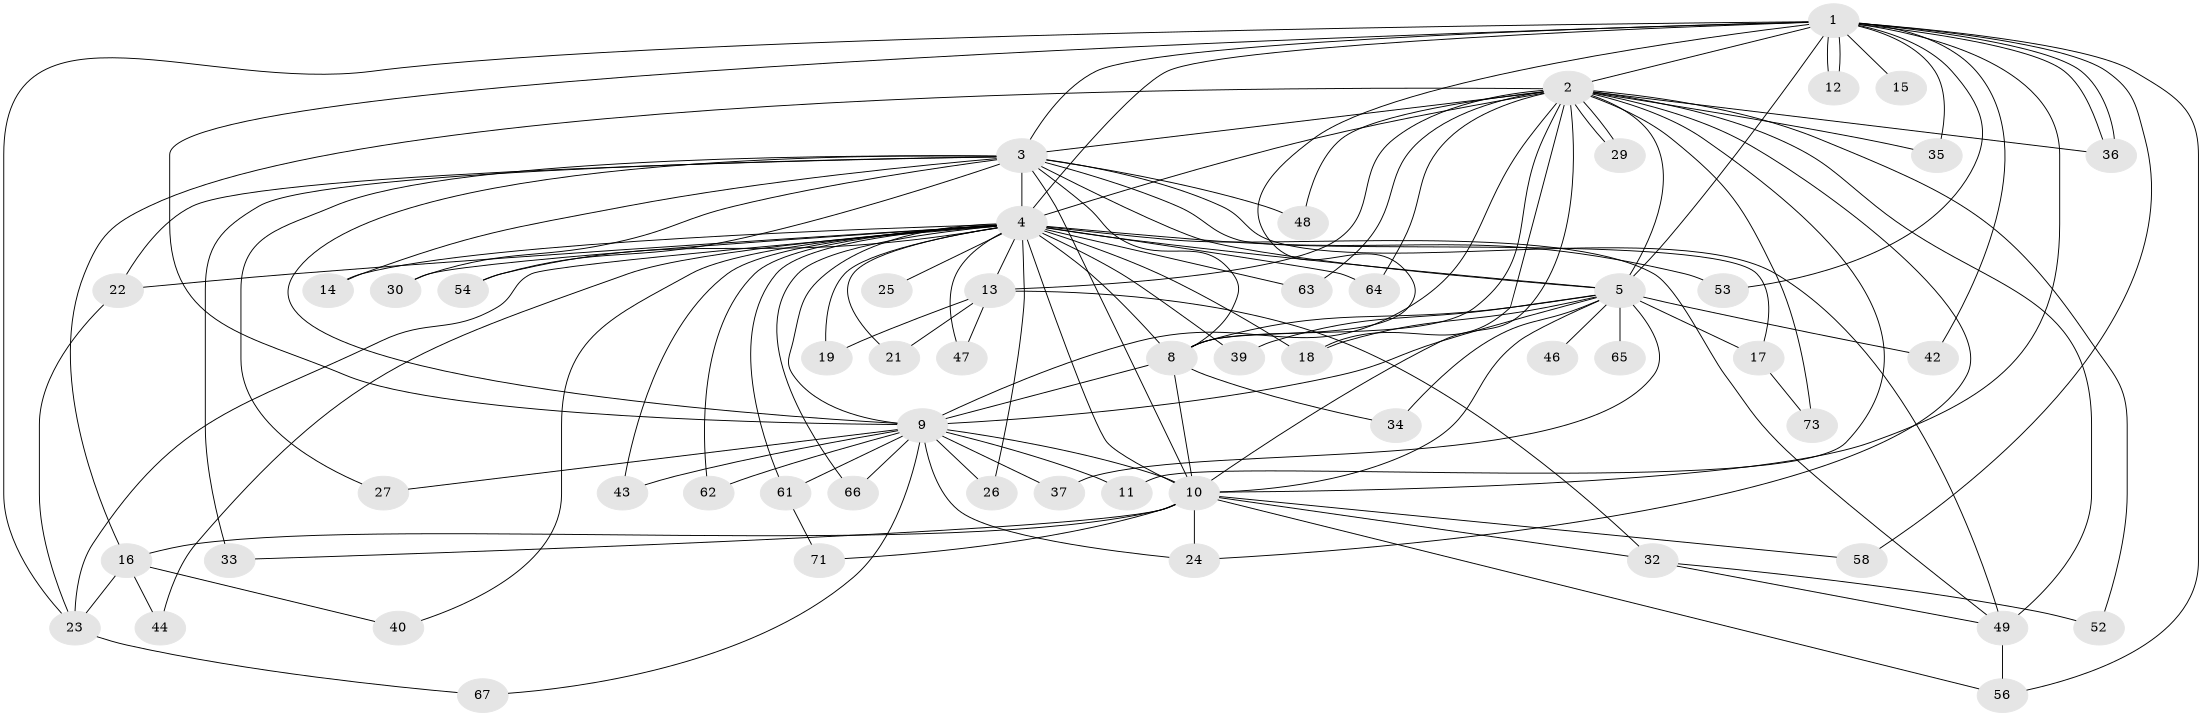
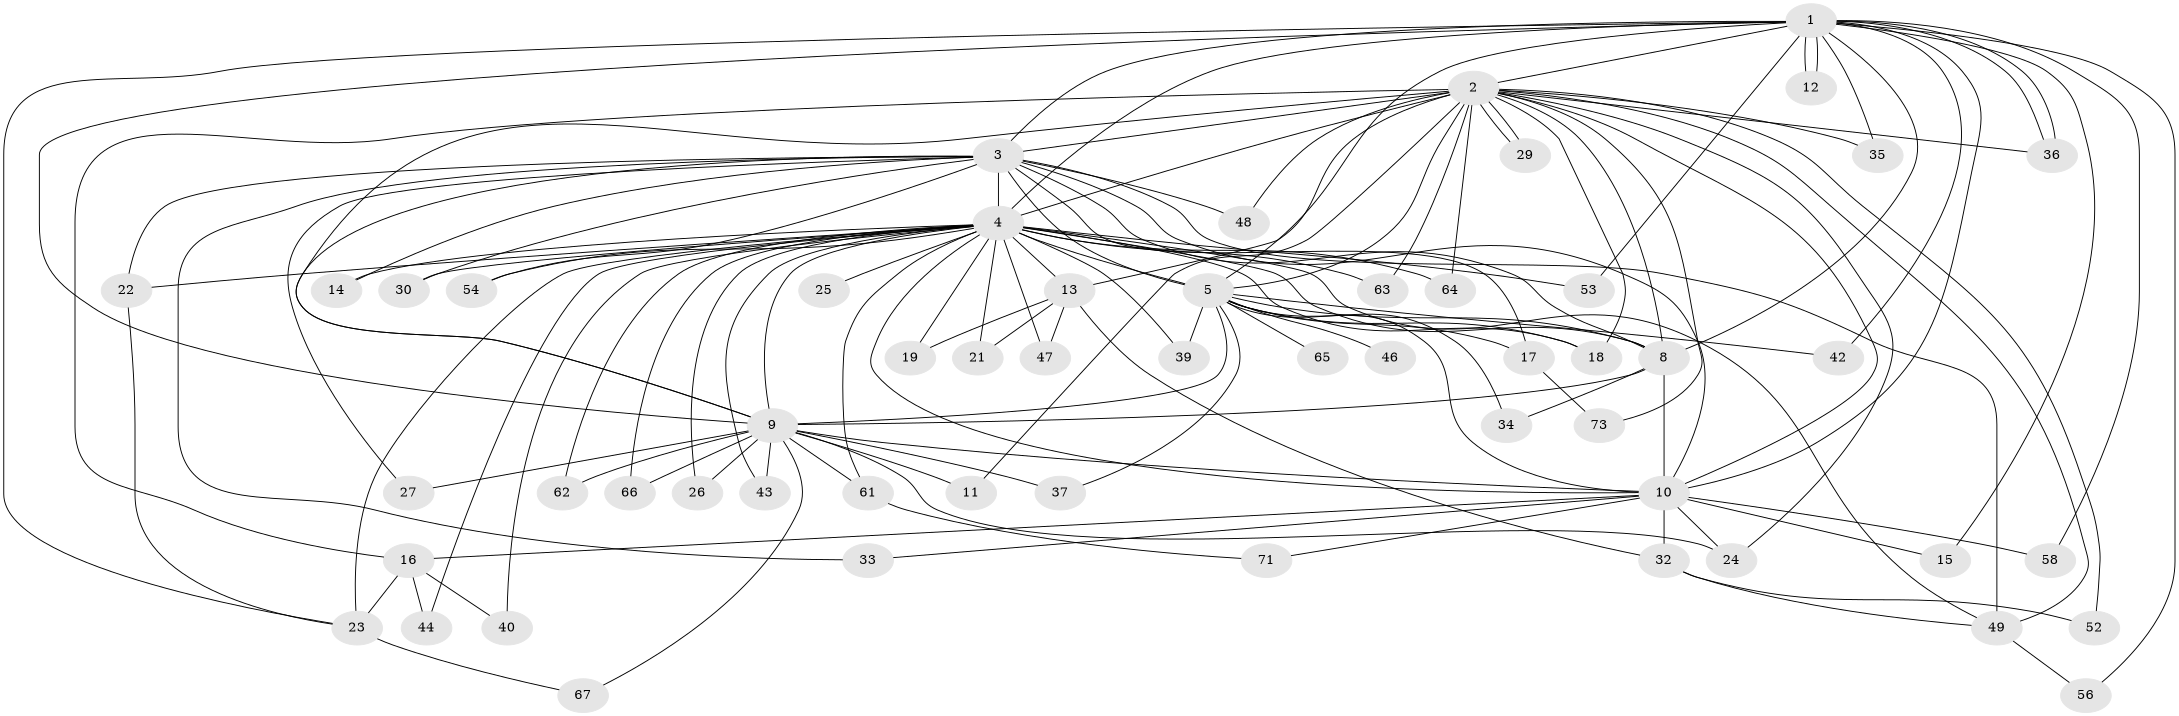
edge "10" -- "56": now "10" -- "15"
